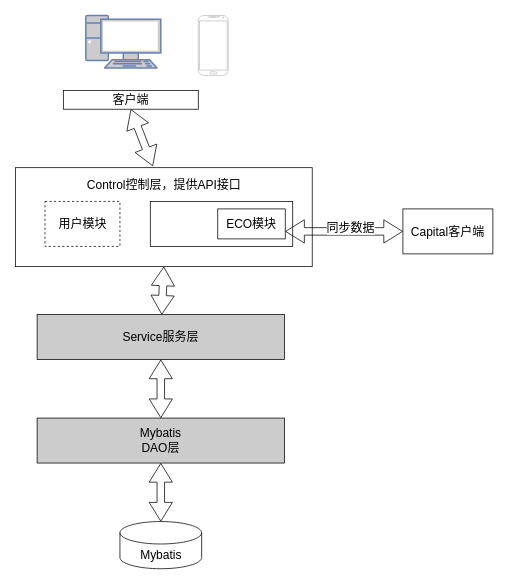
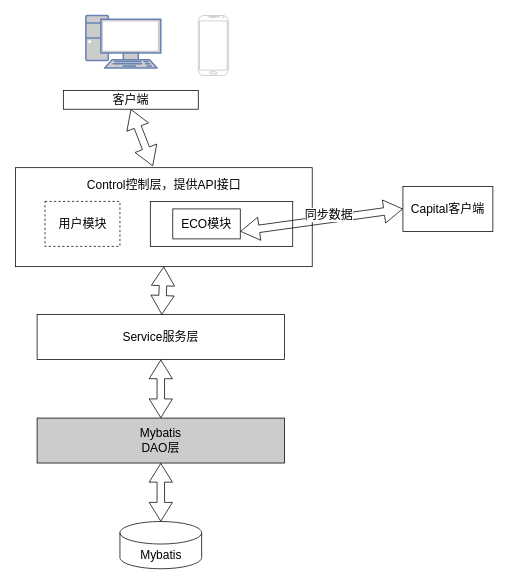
node "ECO模块": moved (252, 224) -> (207, 224)
node "Capital客户端": moved (448, 231) -> (448, 209)
node "Service服务层": fillcolor #cccccc -> #ffffff
